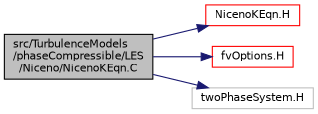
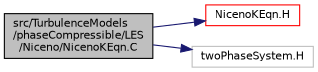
node "fvOptions.H": removed
